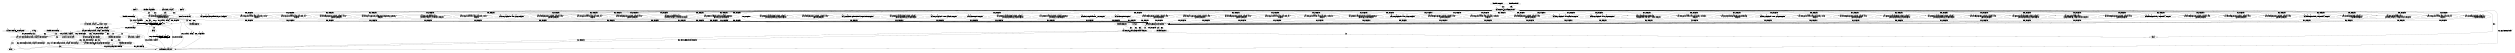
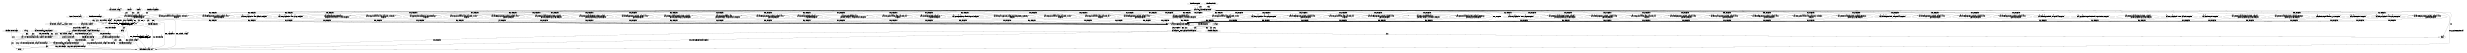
node "(Call,exception=AcquireExceptionInfo())": label "(Call,exception=AcquireExceptionInfo())" -> "(Call,matte=AcquireExceptionInfo())"
edge "(Call,TextureImage(msl_info->image[n],texture_image))" -> "(Call,msl_info->image[n])": reversed
edge "(Call,texture_image=DestroyImage(texture_image))" -> "(Call,DestroyImage(texture_image))": removed, label "CFG:"
